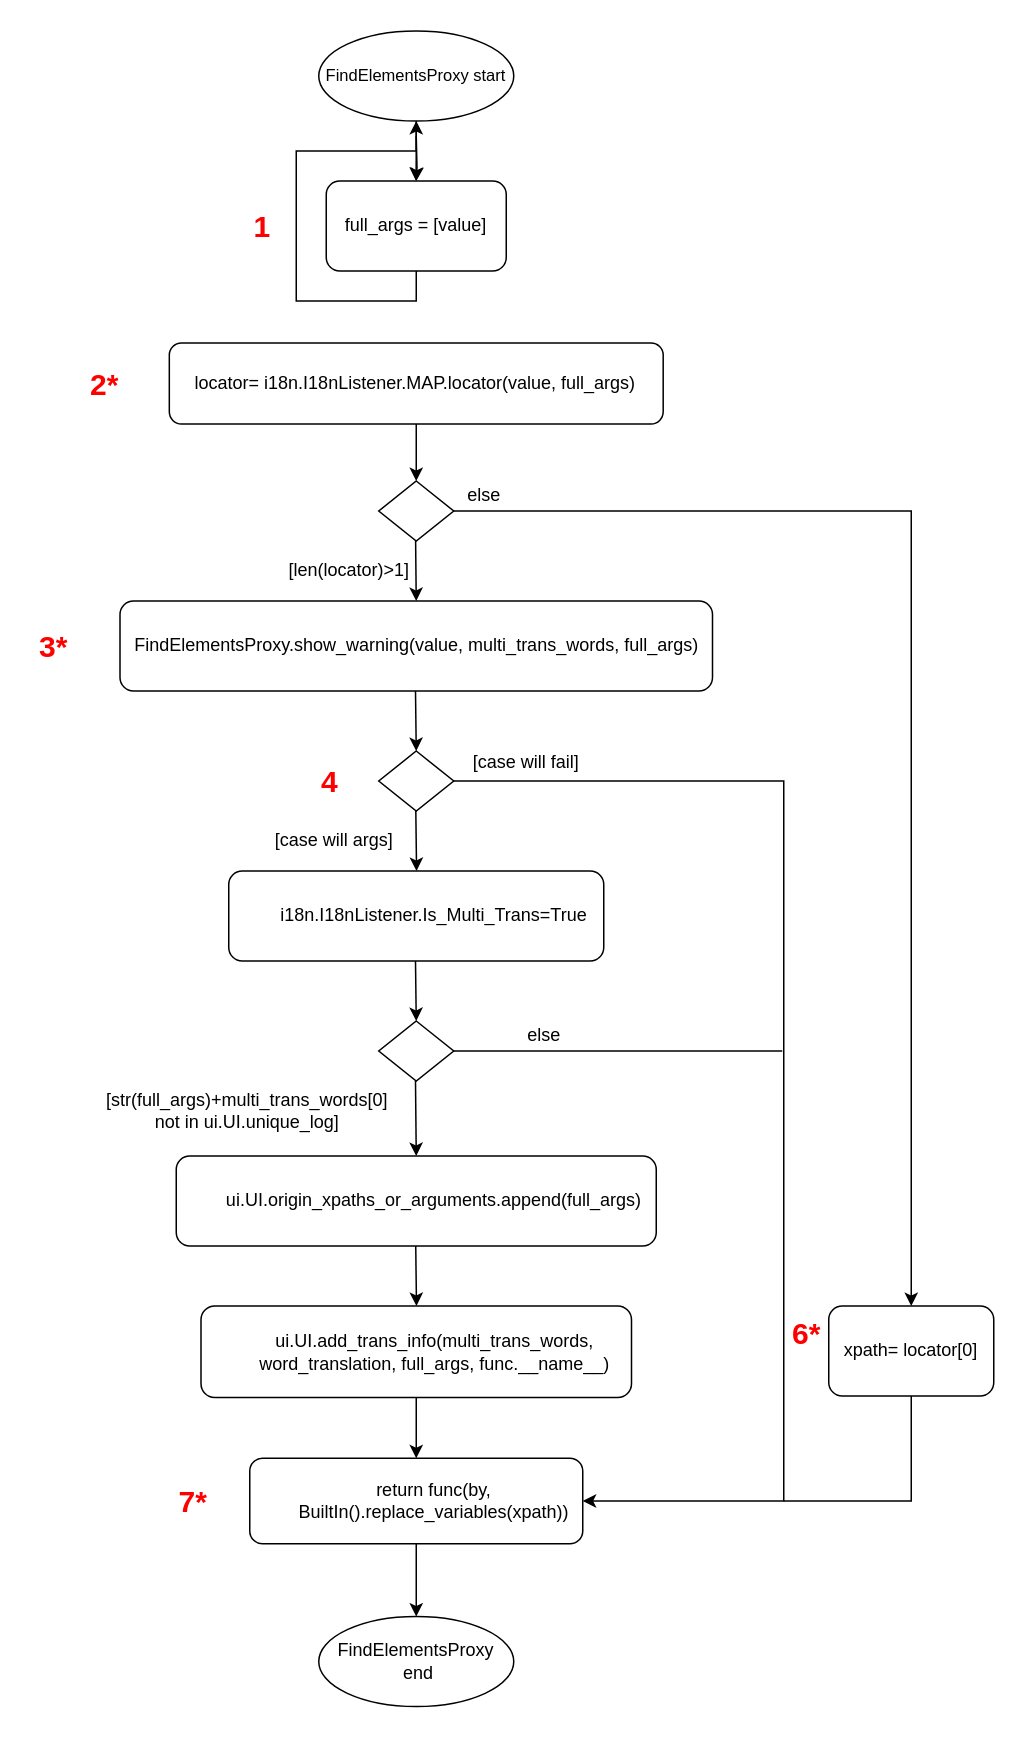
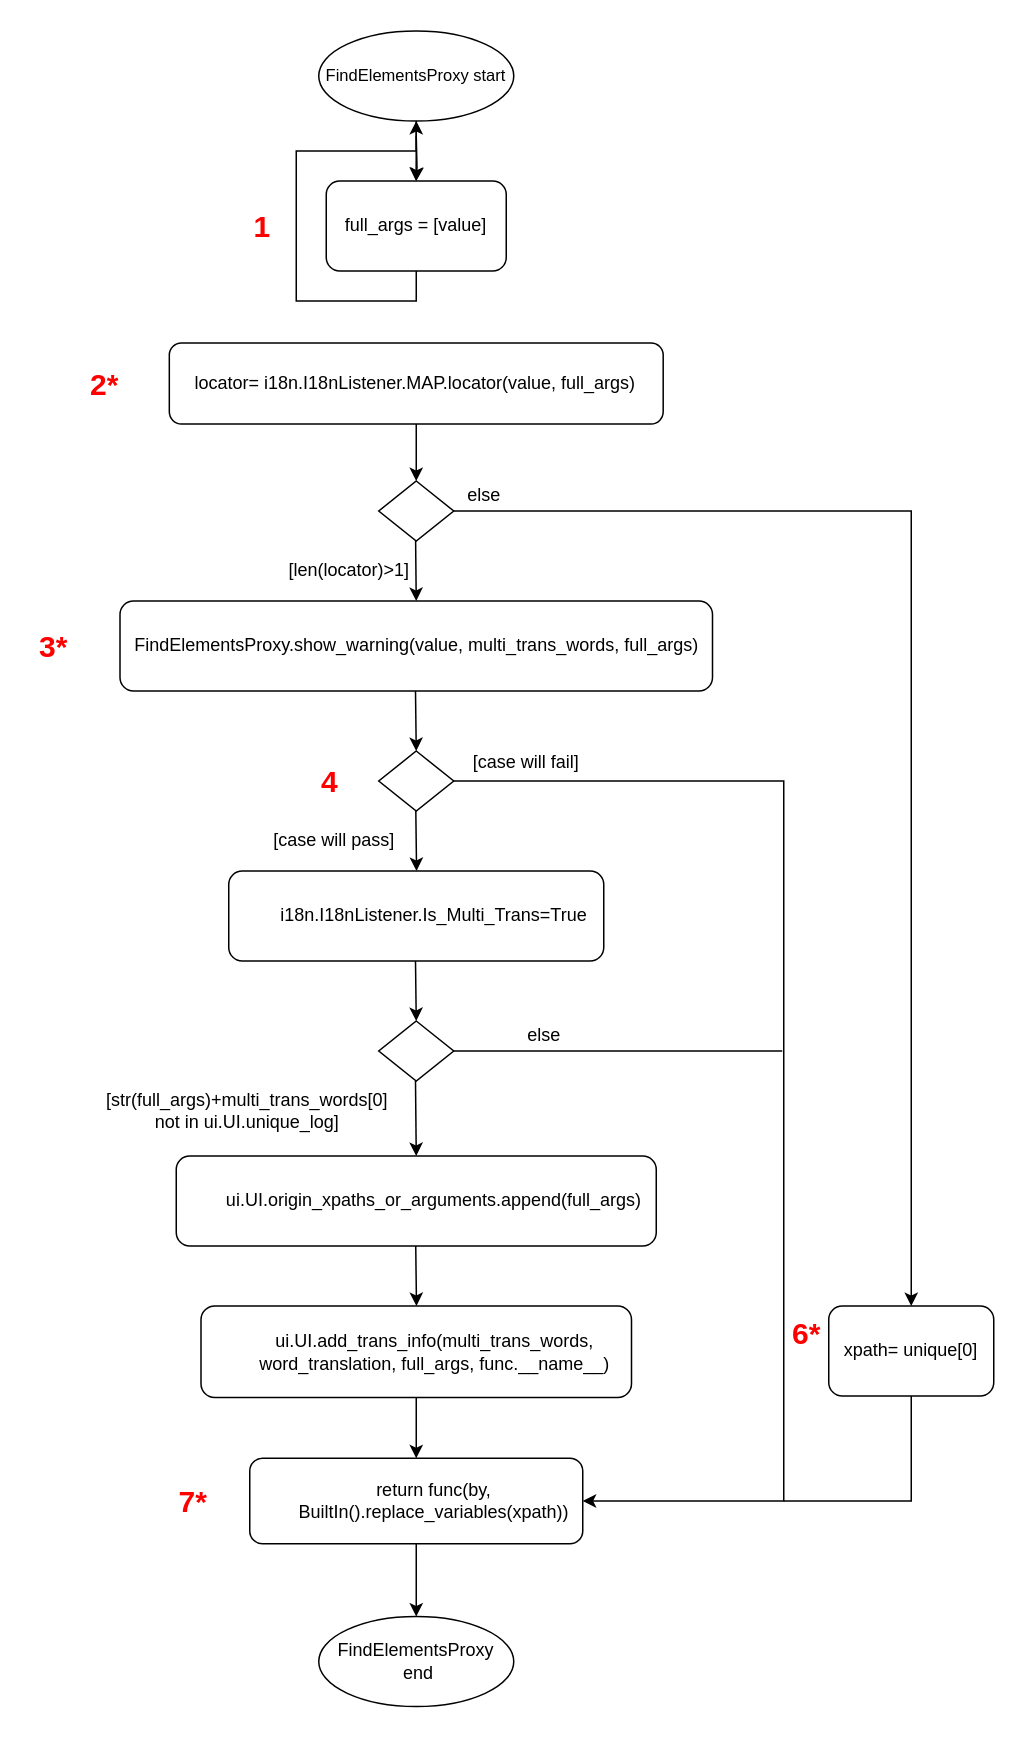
node "[case will args]": label "[case will args]" -> "[case will pass]"
node "xpath= locator[0]": label "xpath= locator[0]" -> "xpath= unique[0]"
